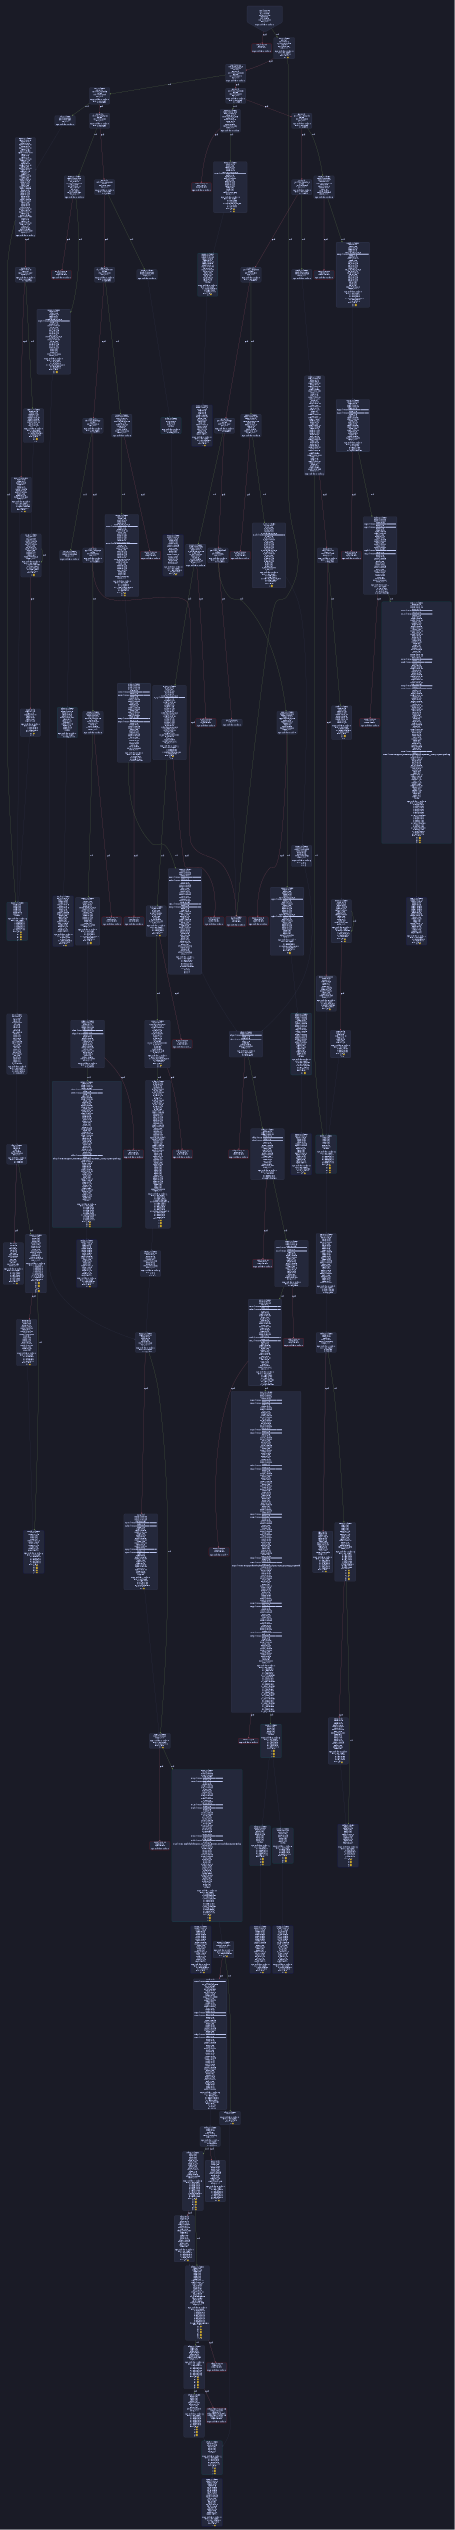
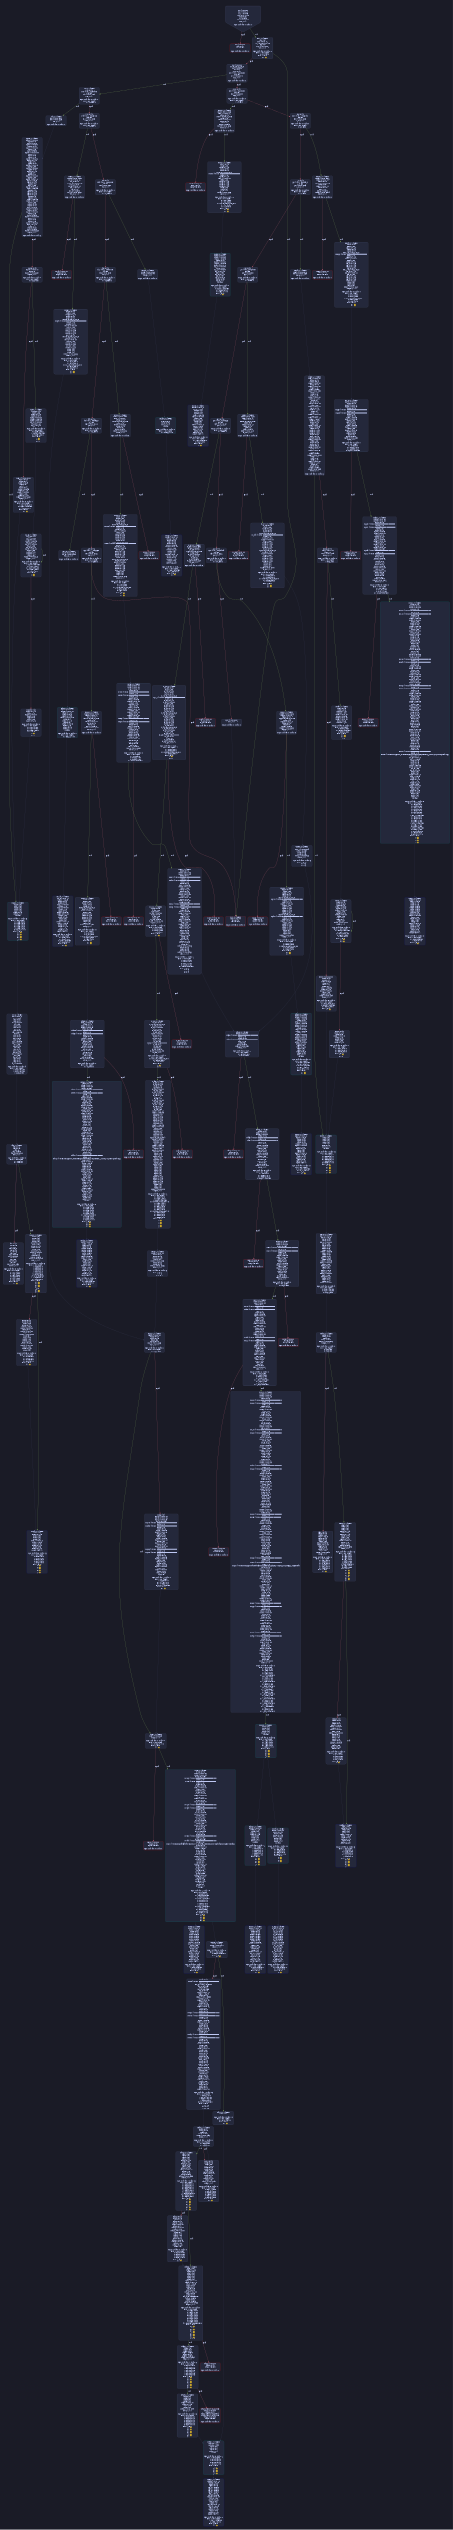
node "[1210] INVALID Stack size req: 0, sizeΔ: 0": removed
